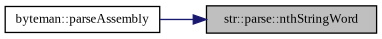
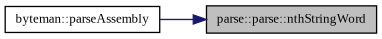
node "str::parse::nthStringWord": label "str::parse::nthStringWord" -> "parse::parse::nthStringWord"
